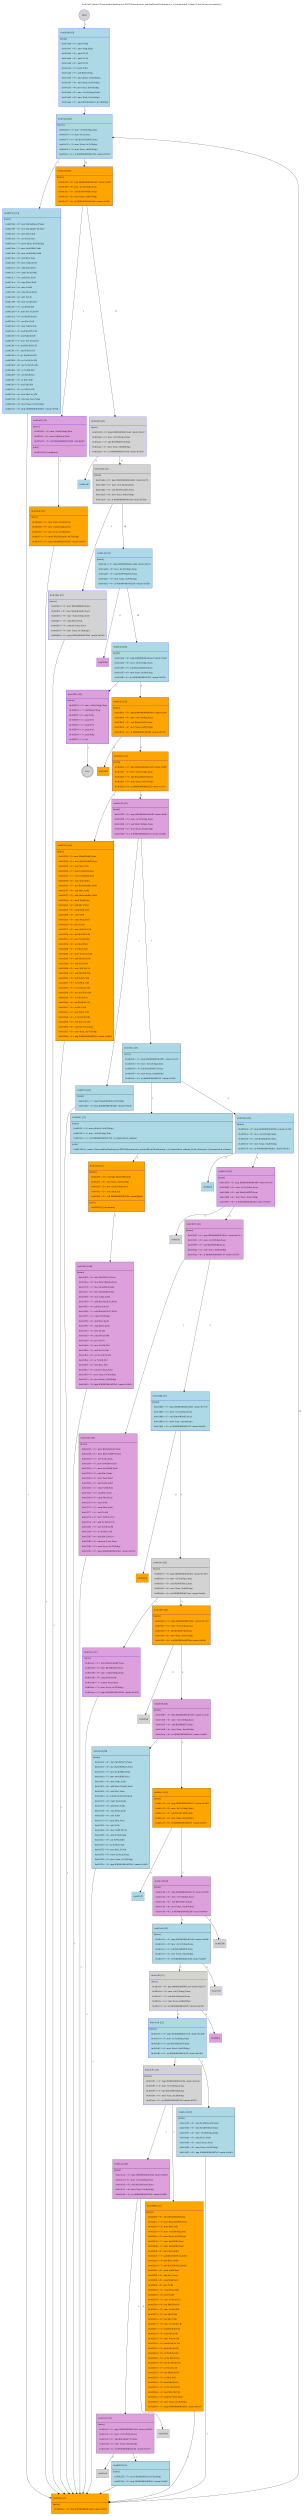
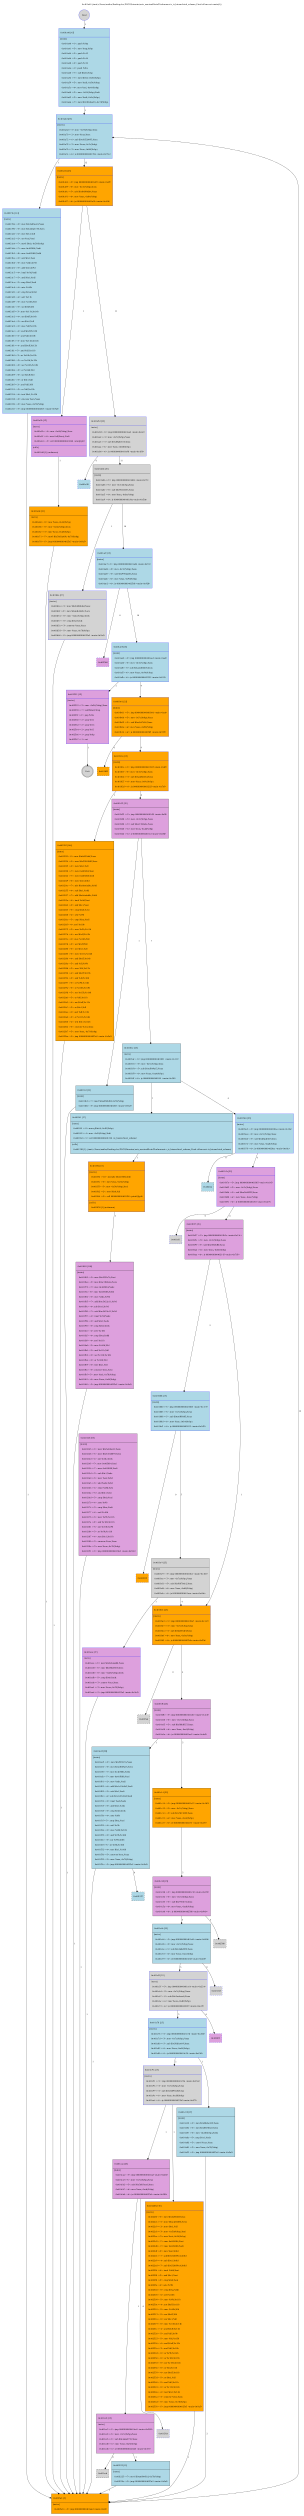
edge "0x401b97 [25]" -> "0x402143 [83]": now "0x401b97 [25]" -> "0x401be2 [25]"
edge "0x401c14 [25]" -> "0x402137": now "0x401ee9 [88]" -> "0x402137"
